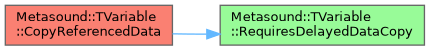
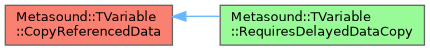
edge "Metasound::TVariable ::CopyReferencedData" -> "Metasound::TVariable ::RequiresDelayedDataCopy": reversed
